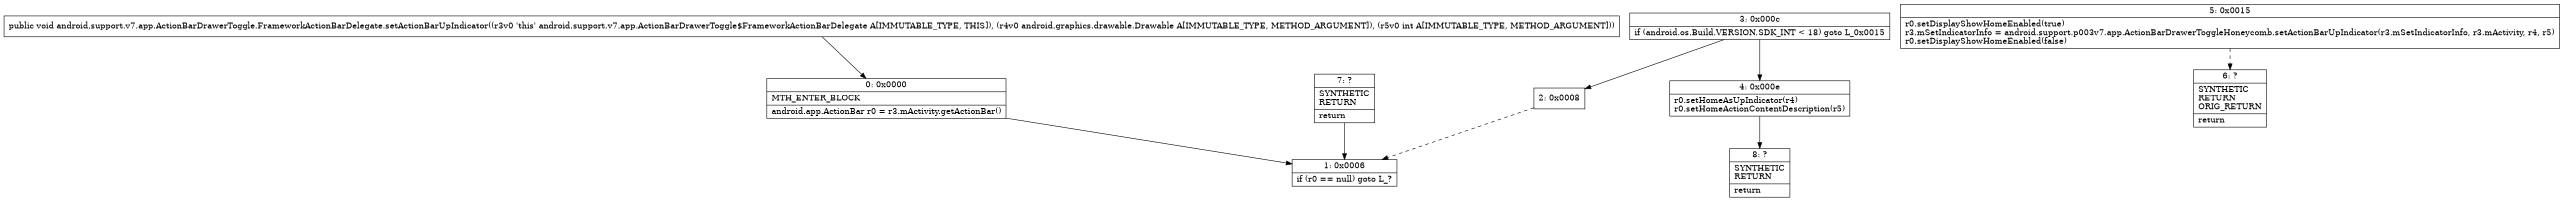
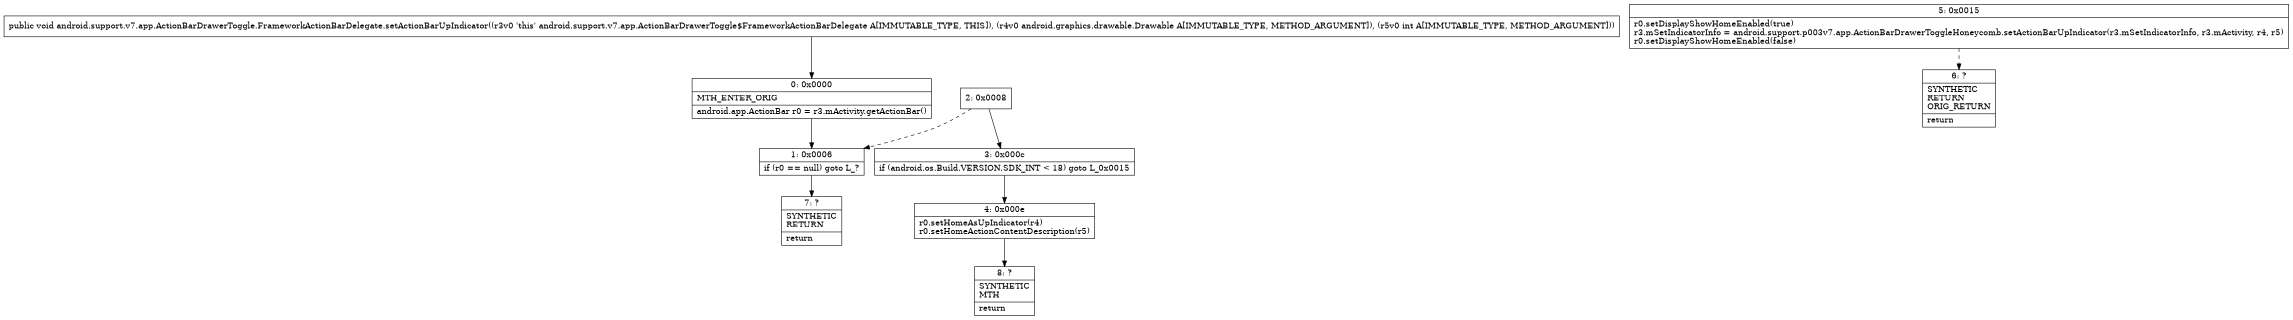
edge "3: 0x000c" -> "2: 0x0008": reversed
node "0: 0x0000": text "MTH_ENTER_BLOCK" -> "MTH_ENTER_ORIG"
edge "7: ?" -> "1: 0x0006": reversed
node "8: ?": text "RETURN" -> "MTH"
